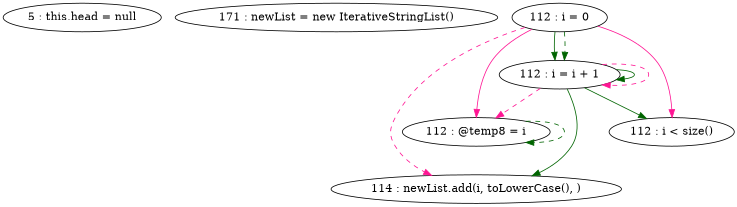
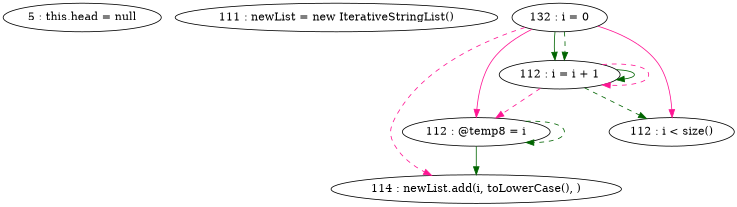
node "171 : newList = new IterativeStringList()": label "171 : newList = new IterativeStringList()" -> "111 : newList = new IterativeStringList()"
node "112 : i = 0": label "112 : i = 0" -> "132 : i = 0"
edge "112 : i = i + 1" -> "112 : i < size()": style solid -> dashed
edge "112 : i = i + 1" -> "114 : newList.add(i, toLowerCase(), )": now "112 : @temp8 = i" -> "114 : newList.add(i, toLowerCase(), )"
